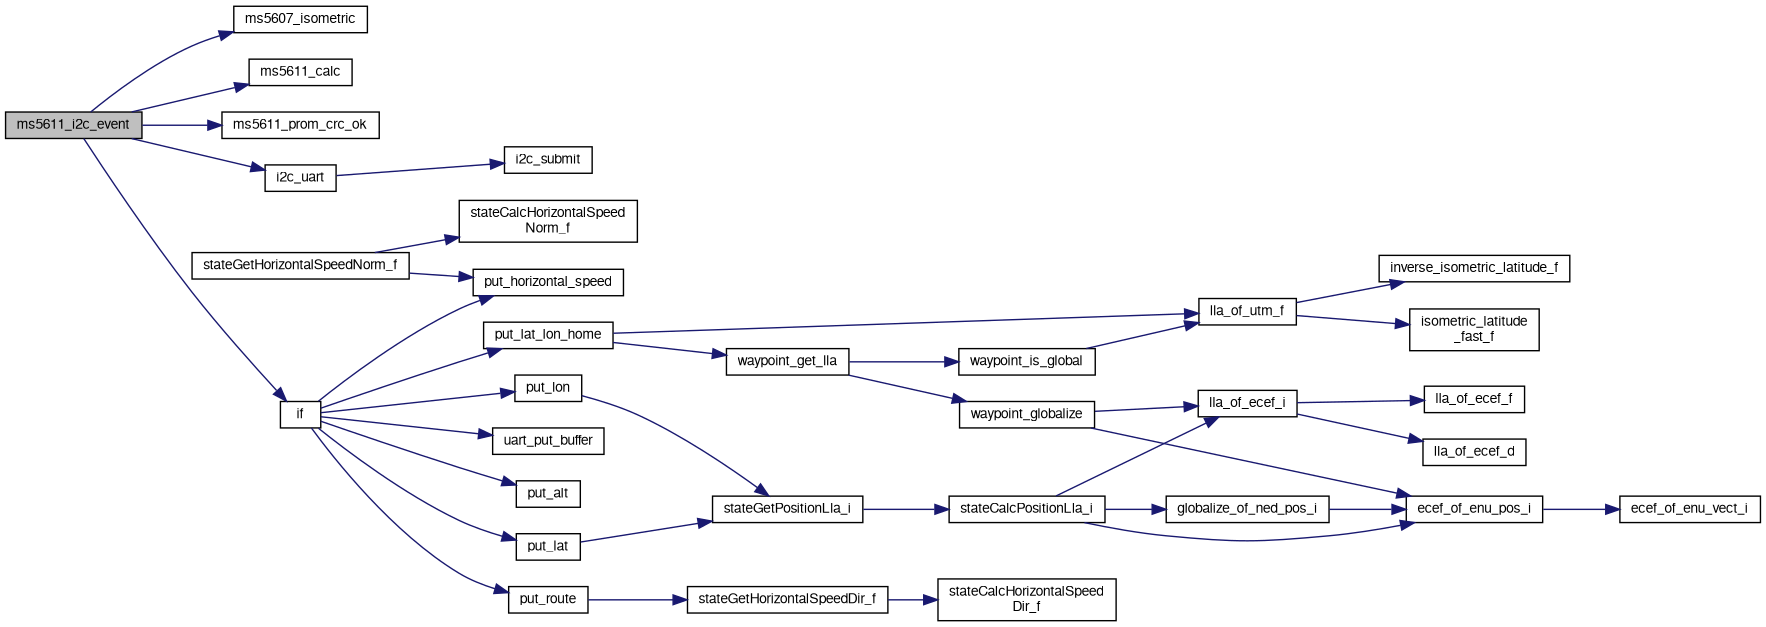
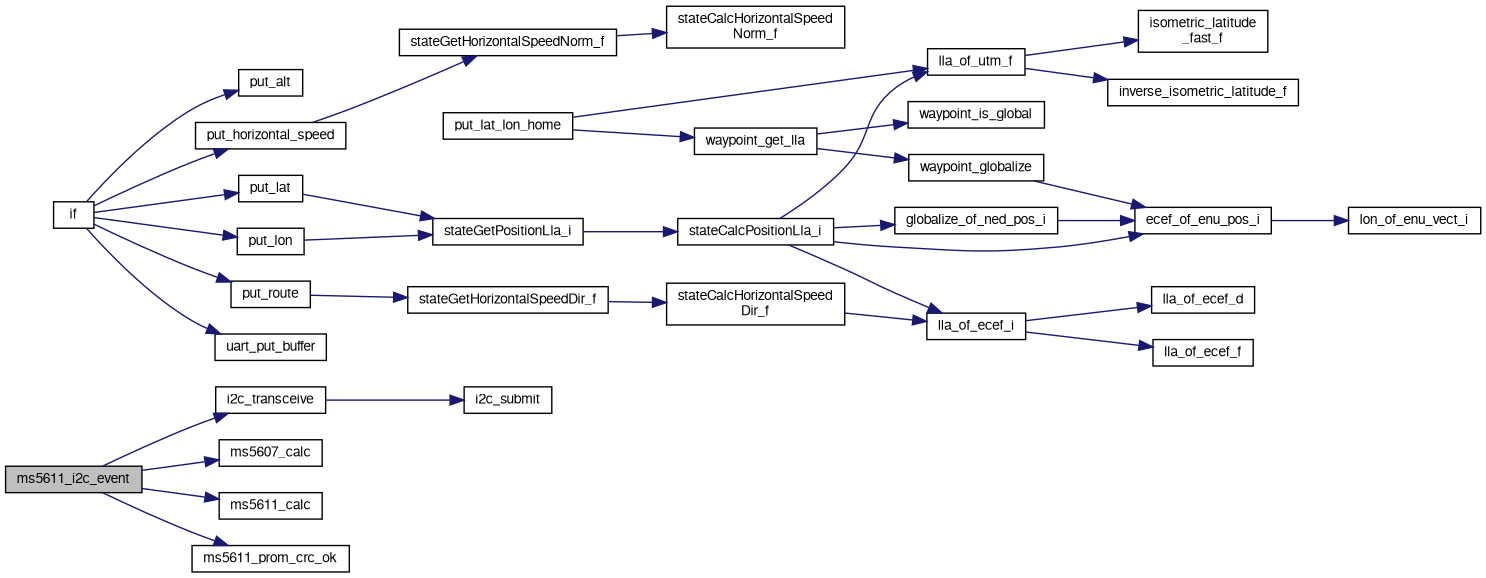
node "ms5607_isometric": label "ms5607_isometric" -> "ms5607_calc"
node "i2c_uart": label "i2c_uart" -> "i2c_transceive"
edge "ms5611_i2c_event" -> "if": removed
edge "stateGetHorizontalSpeedNorm_f" -> "put_horizontal_speed": reversed
edge "waypoint_is_global" -> "lla_of_utm_f": now "stateCalcPositionLla_i" -> "lla_of_utm_f"
edge "if" -> "put_lat_lon_home": removed
edge "waypoint_globalize" -> "lla_of_ecef_i": now "stateCalcHorizontalSpeed Dir_f" -> "lla_of_ecef_i"
node "ecef_of_enu_vect_i": label "ecef_of_enu_vect_i" -> "lon_of_enu_vect_i"
